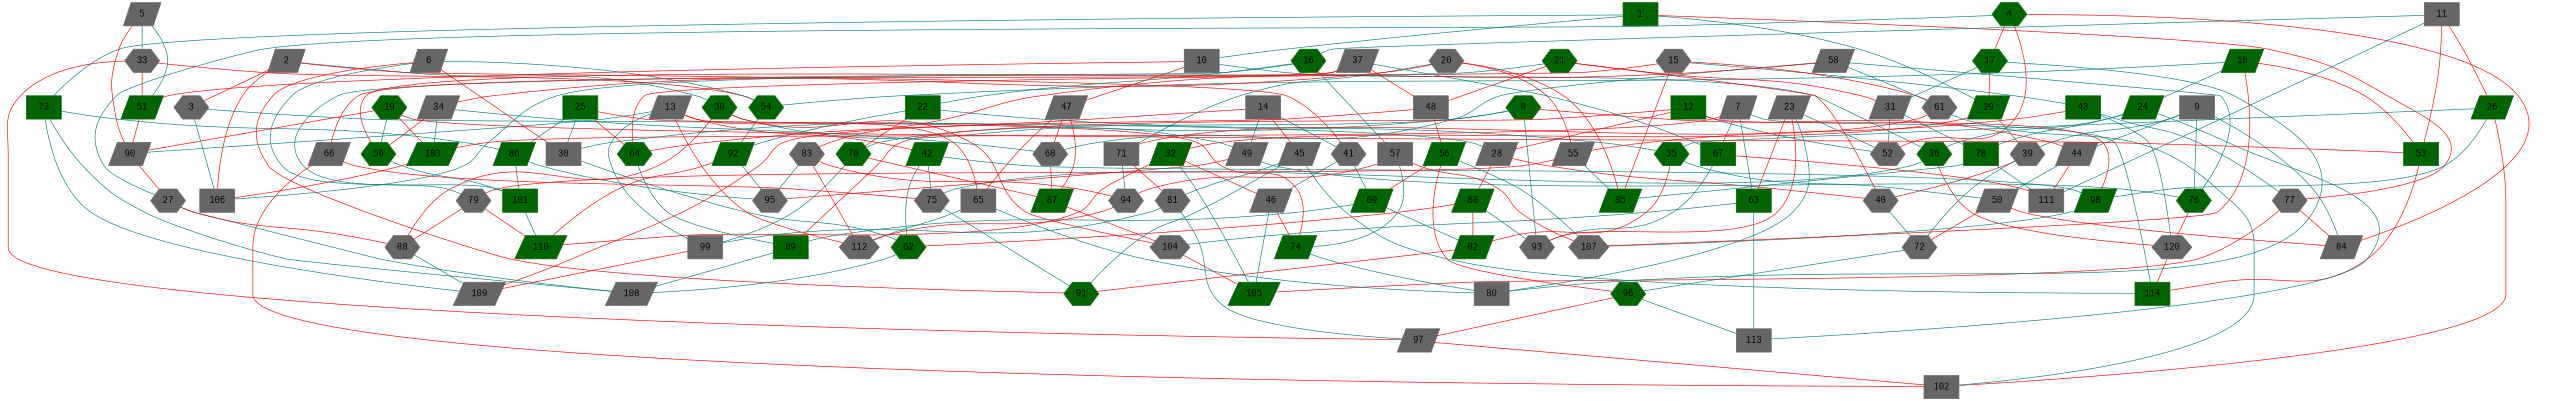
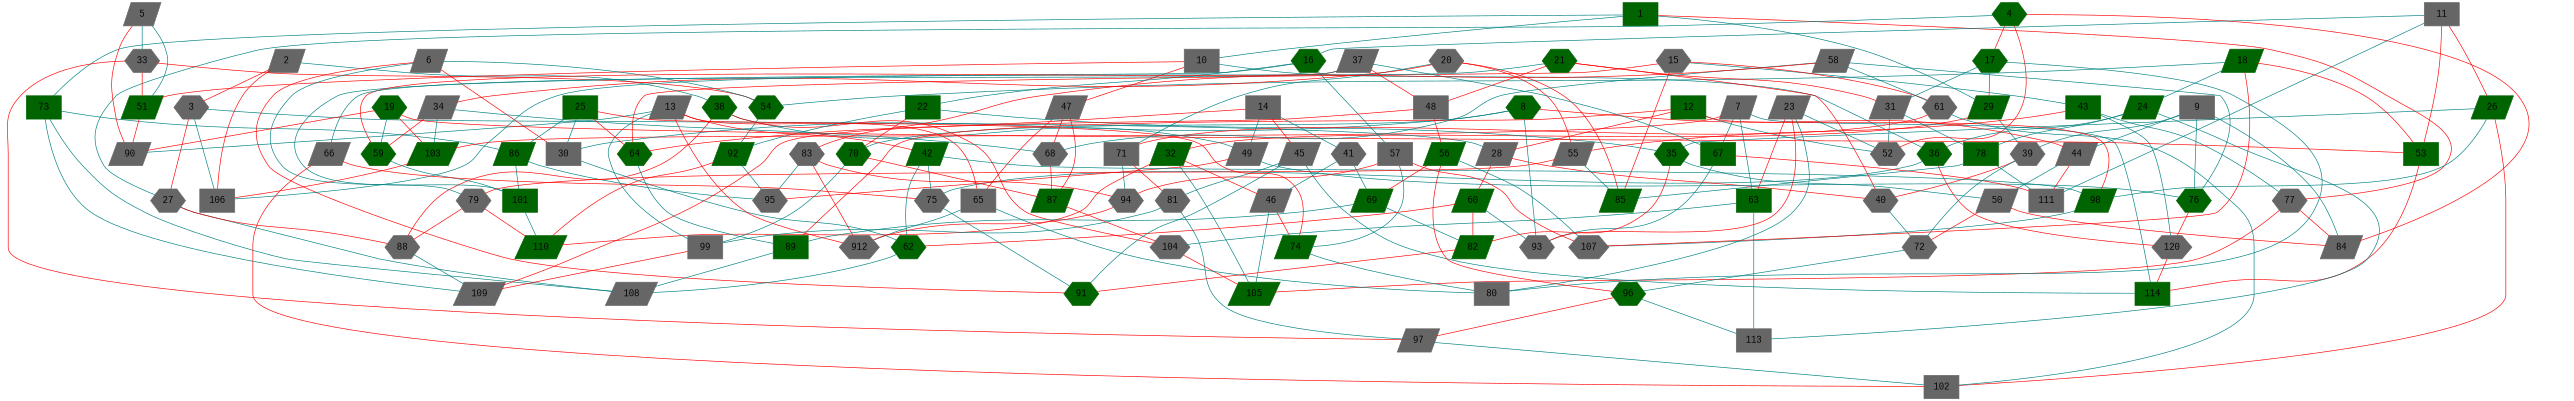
edge "37" -- "66": color red -> teal
edge "2" -- "41": removed
edge "90" -- "27": now "3" -- "27"
node "112": label "112" -> "912"
edge "97" -- "102": color red -> teal
